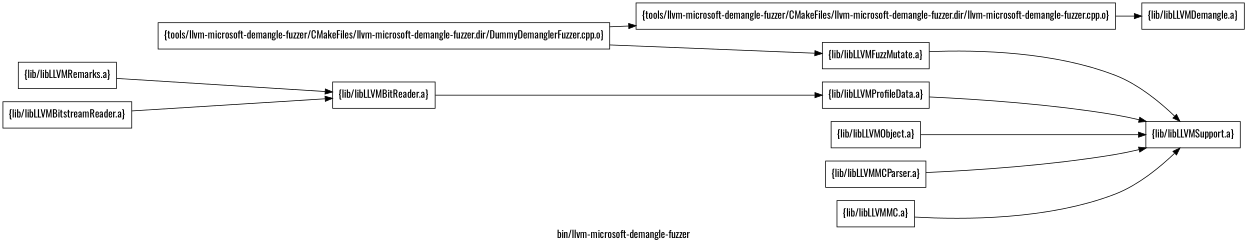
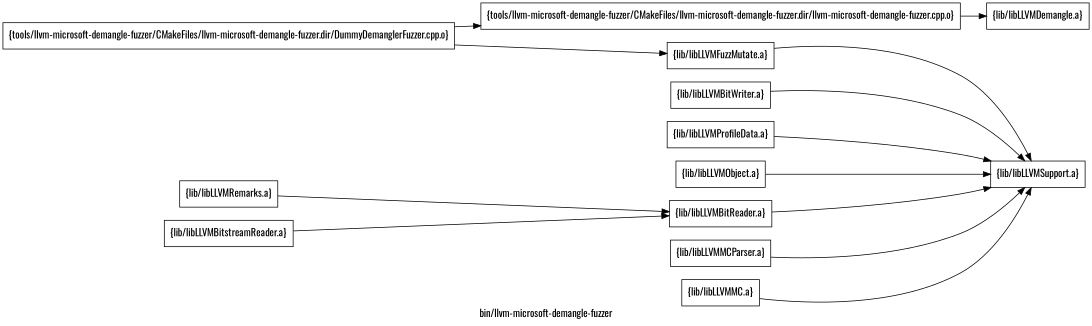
edge "{lib/libLLVMBitReader.a}" -> "{lib/libLLVMProfileData.a}": now "{lib/libLLVMBitReader.a}" -> "{lib/libLLVMSupport.a}"
node "{lib/libLLVMBitWriter.a}": added
